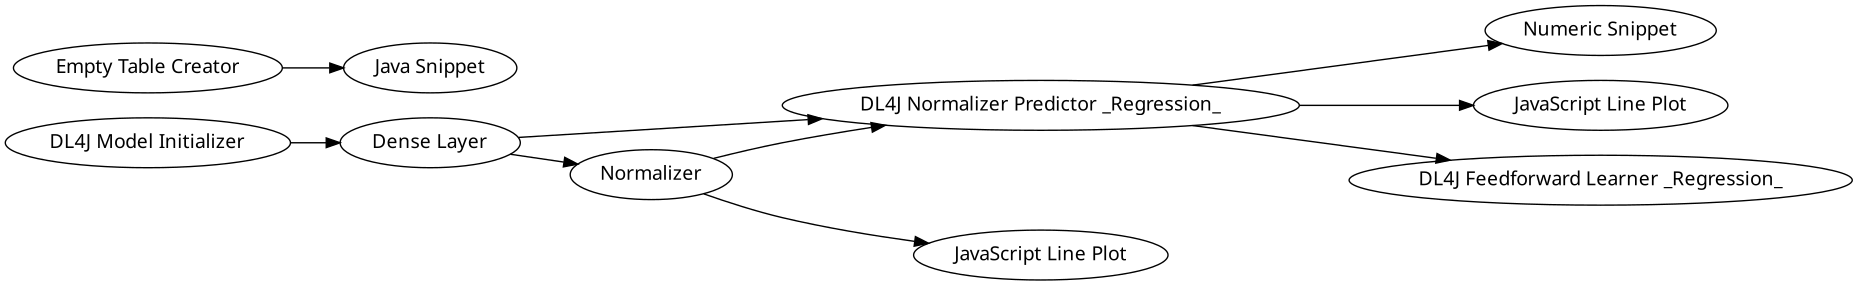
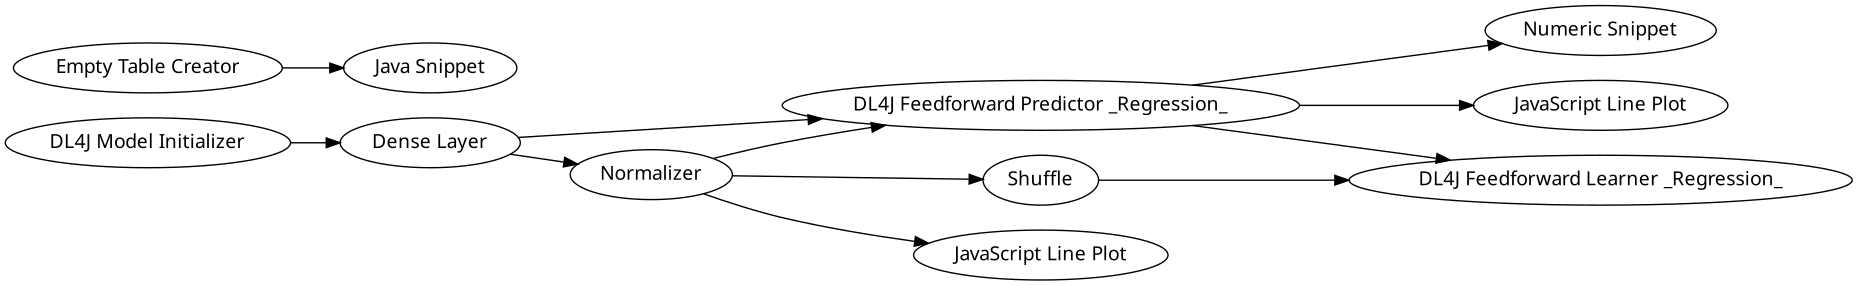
node "DL4J Normalizer Predictor _Regression_": label "DL4J Normalizer Predictor _Regression_" -> "DL4J Feedforward Predictor _Regression_"
node "Shuffle": added
